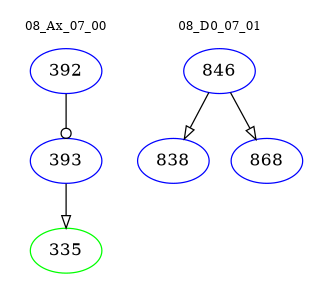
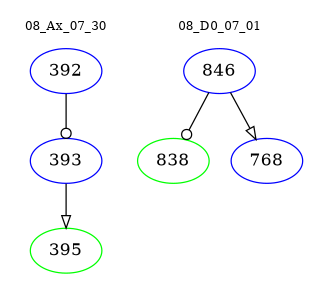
cluster "08_Ax_07_00": label "08_Ax_07_00" -> "08_Ax_07_30"
edge "846" -> "838": arrowhead onormal -> odot
node "838": color blue -> green
node "868": label "868" -> "768"
node "335": label "335" -> "395"
